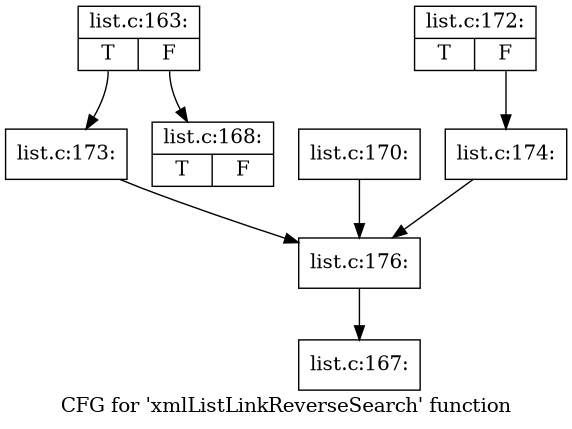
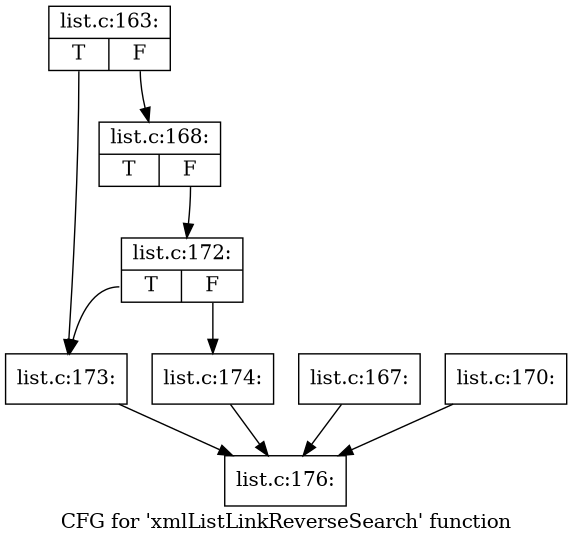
edge "list.c:168:" -> "list.c:172:": added
edge "list.c:172:" -> "list.c:173:": added
edge "list.c:176:" -> "list.c:167:": reversed
